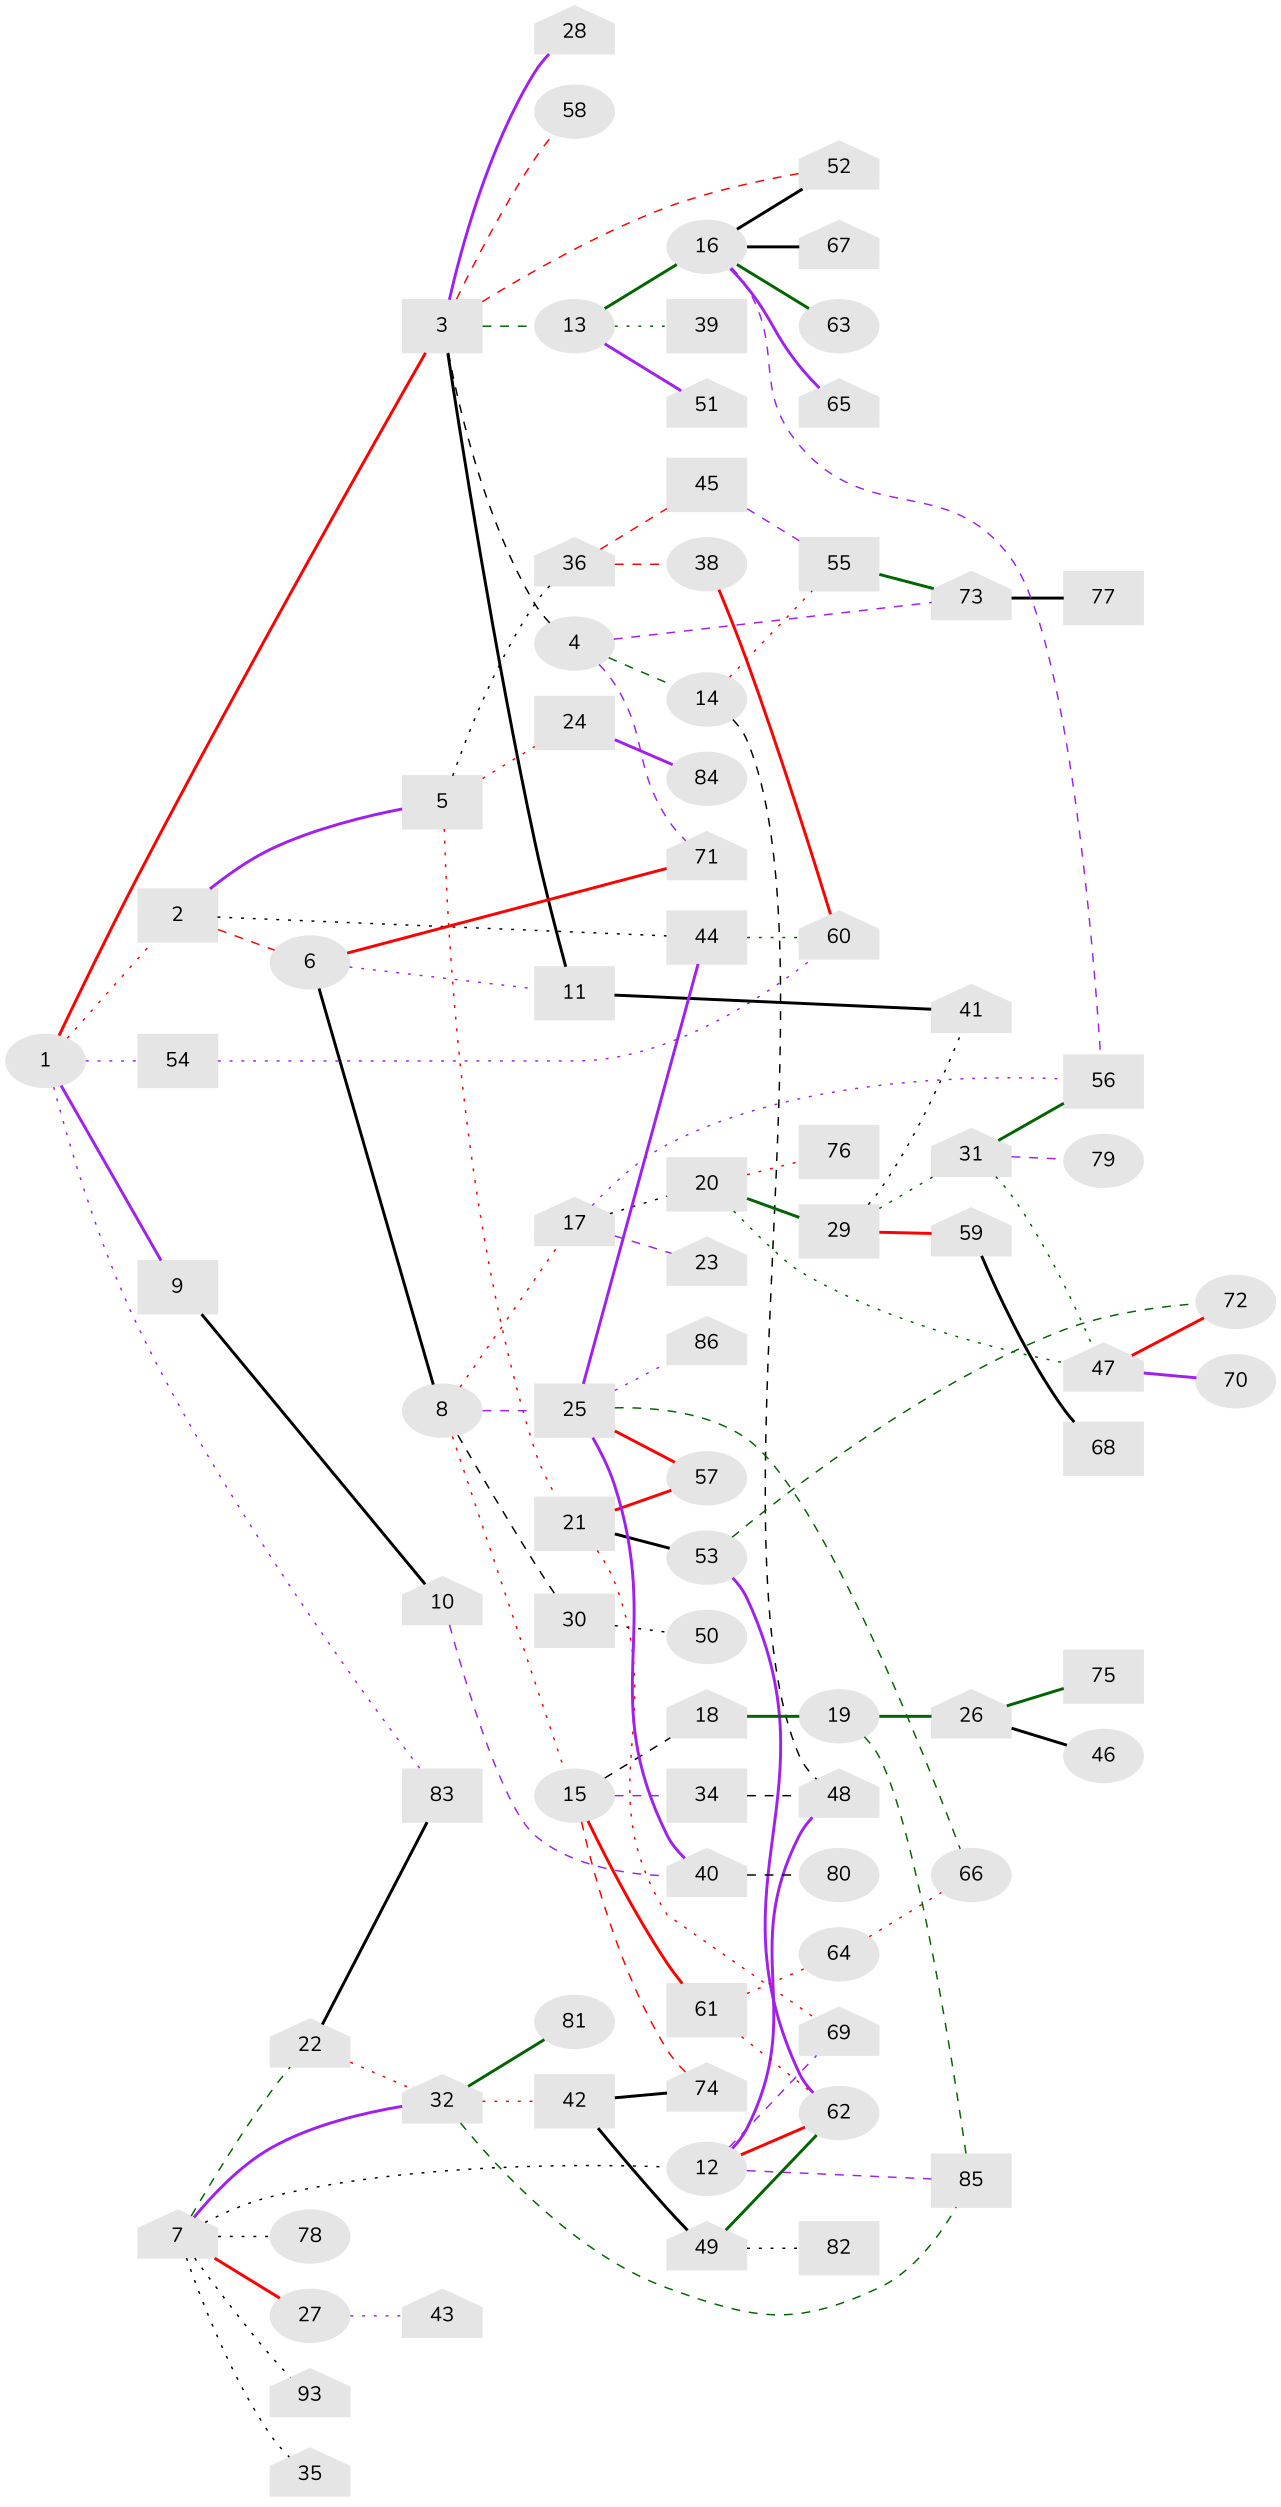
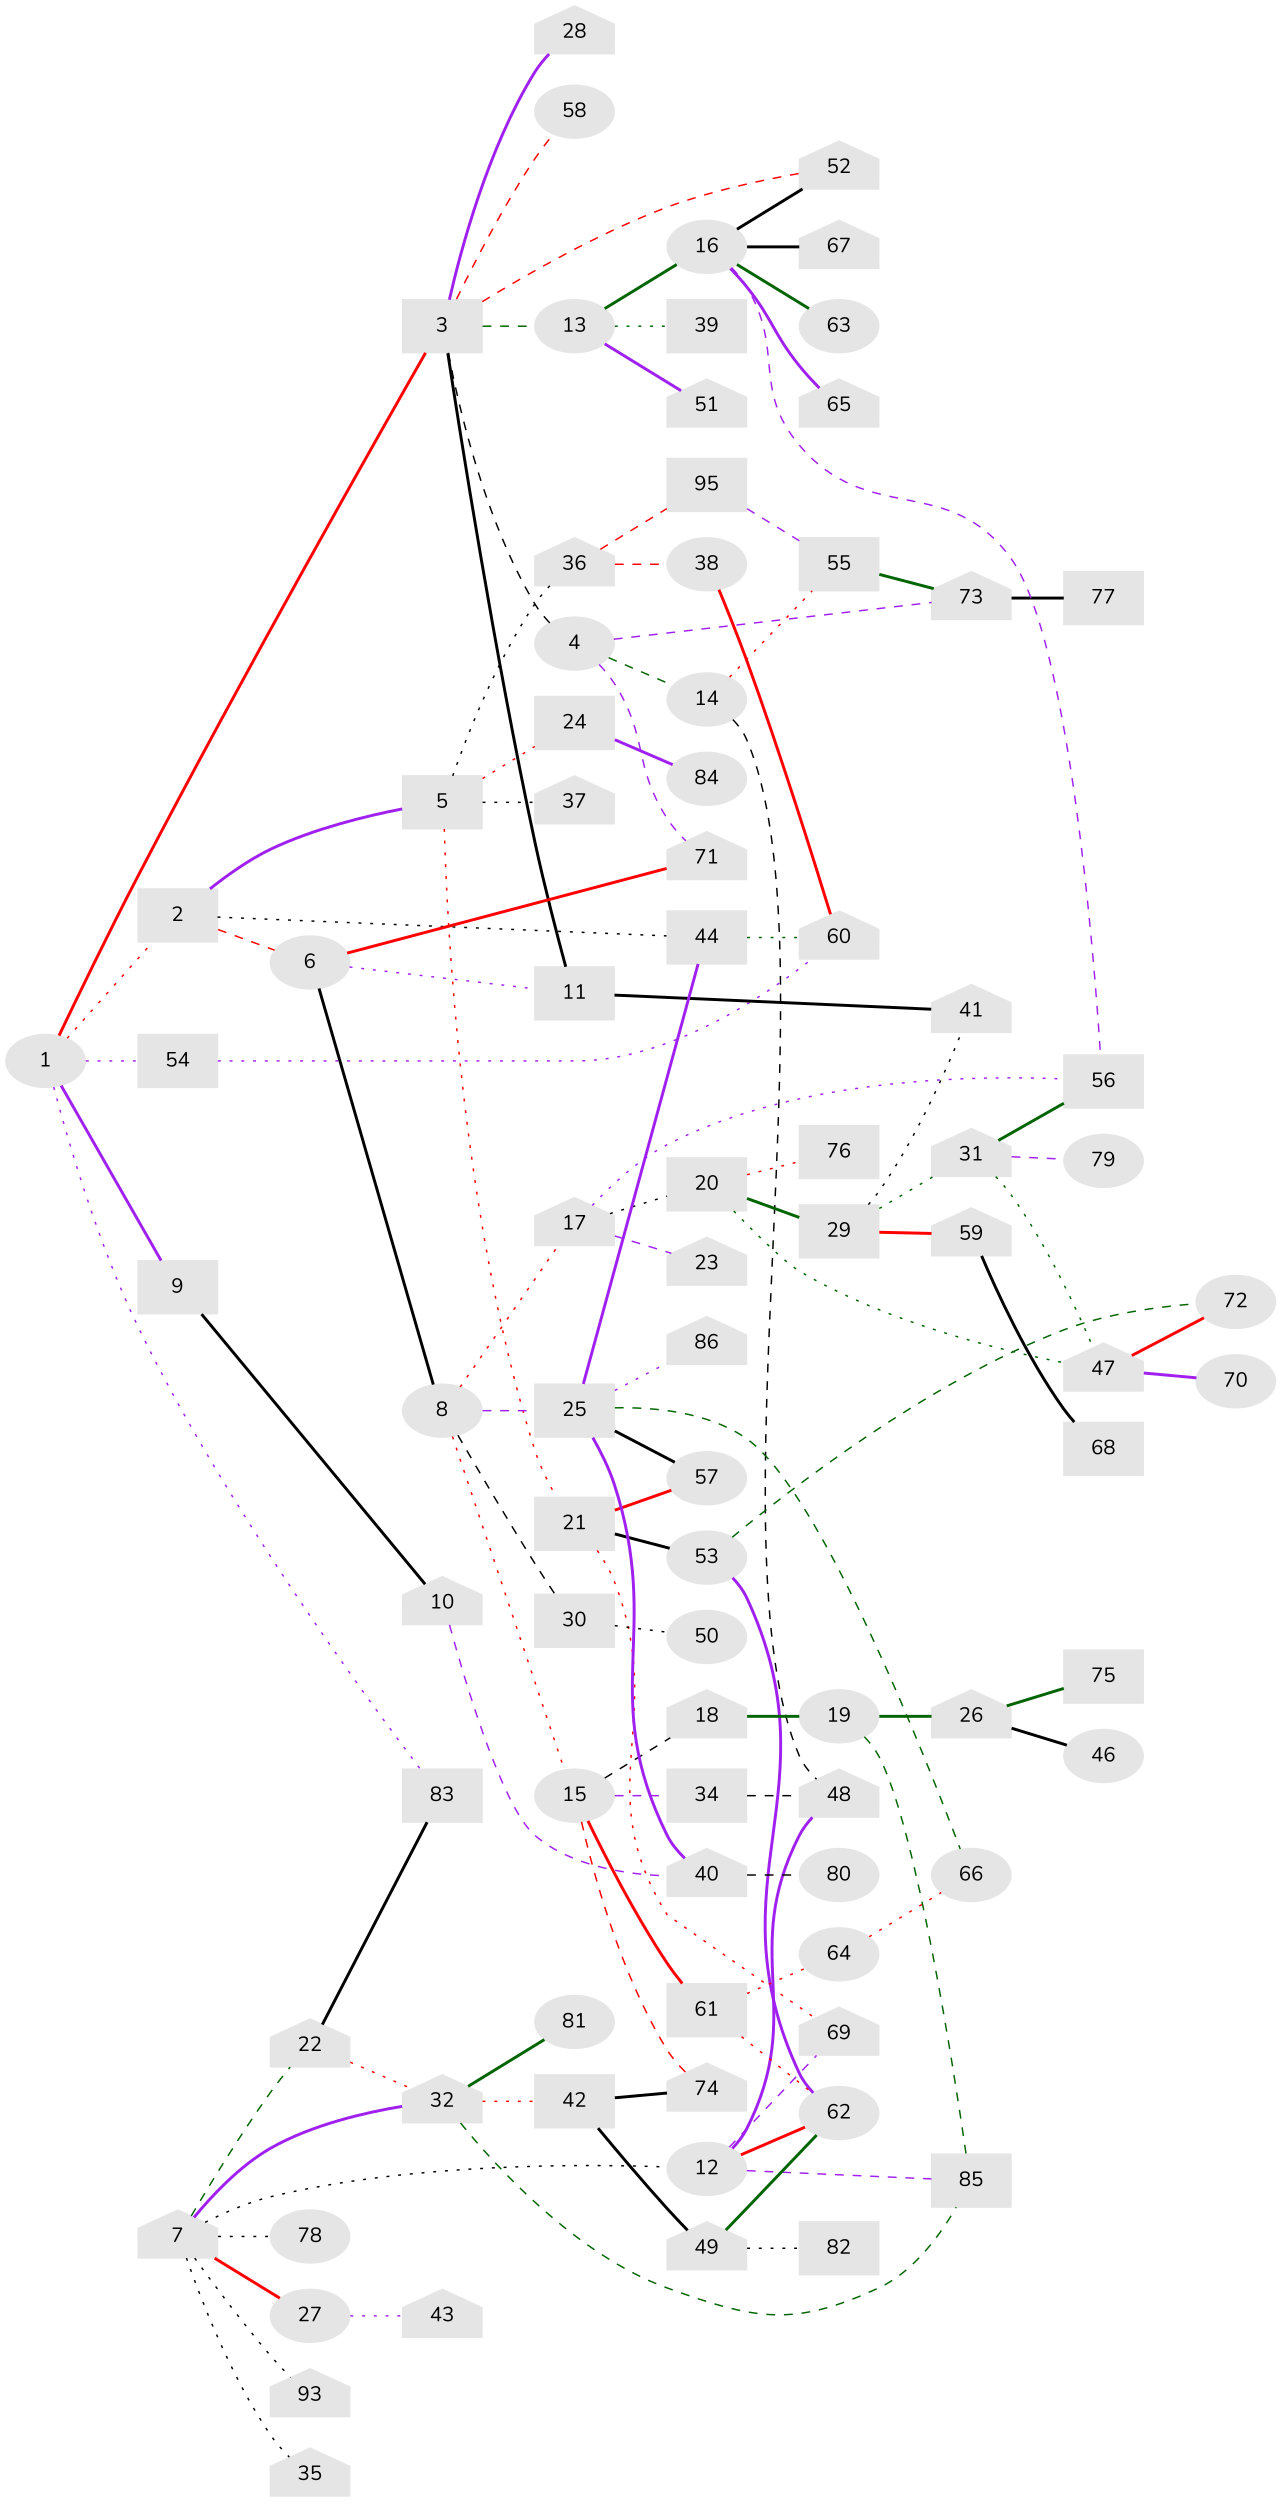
node "45": label "45" -> "95"
node "37": added
edge "25" -- "57": color red -> black
